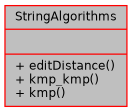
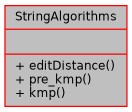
node "StringAlgorithms": text "+ kmp_kmp()" -> "+ pre_kmp()"
